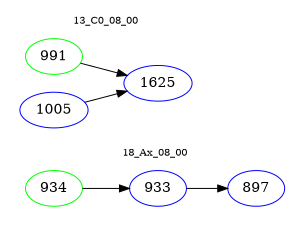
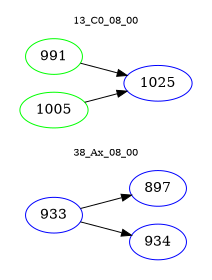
node "1625": label "1625" -> "1025"
node "1005": color blue -> green
cluster "18_Ax_08_00": label "18_Ax_08_00" -> "38_Ax_08_00"
node "934": color green -> blue
edge "934" -> "933": reversed
